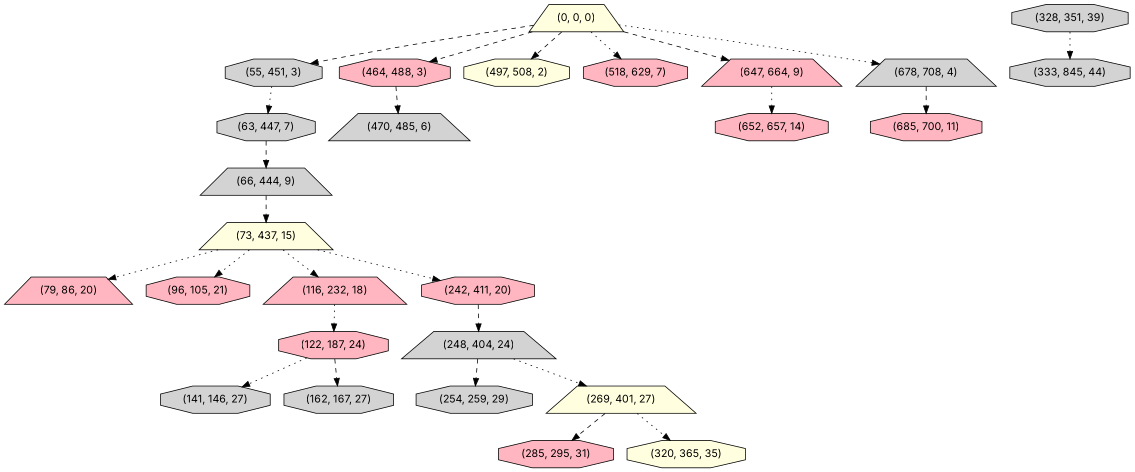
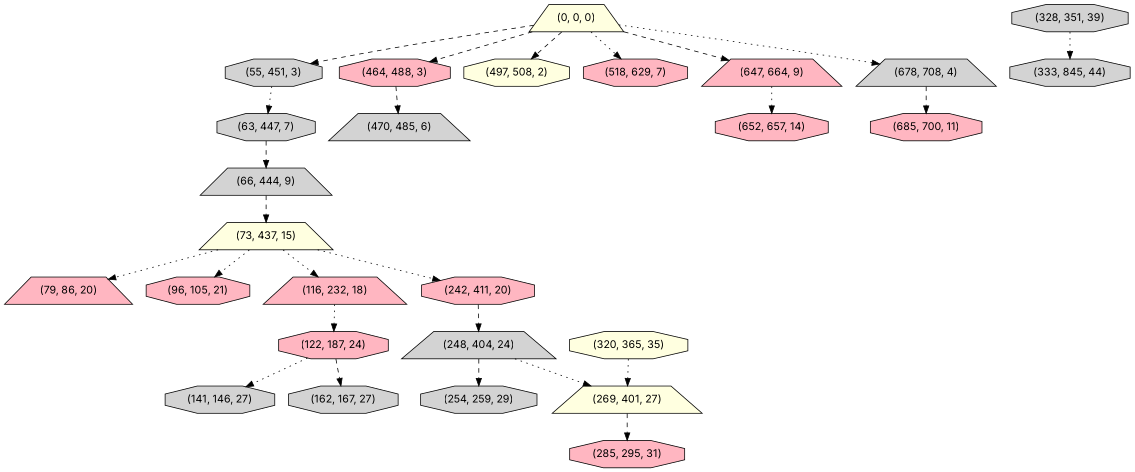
edge "(269, 401, 27)" -> "(320, 365, 35)": reversed
